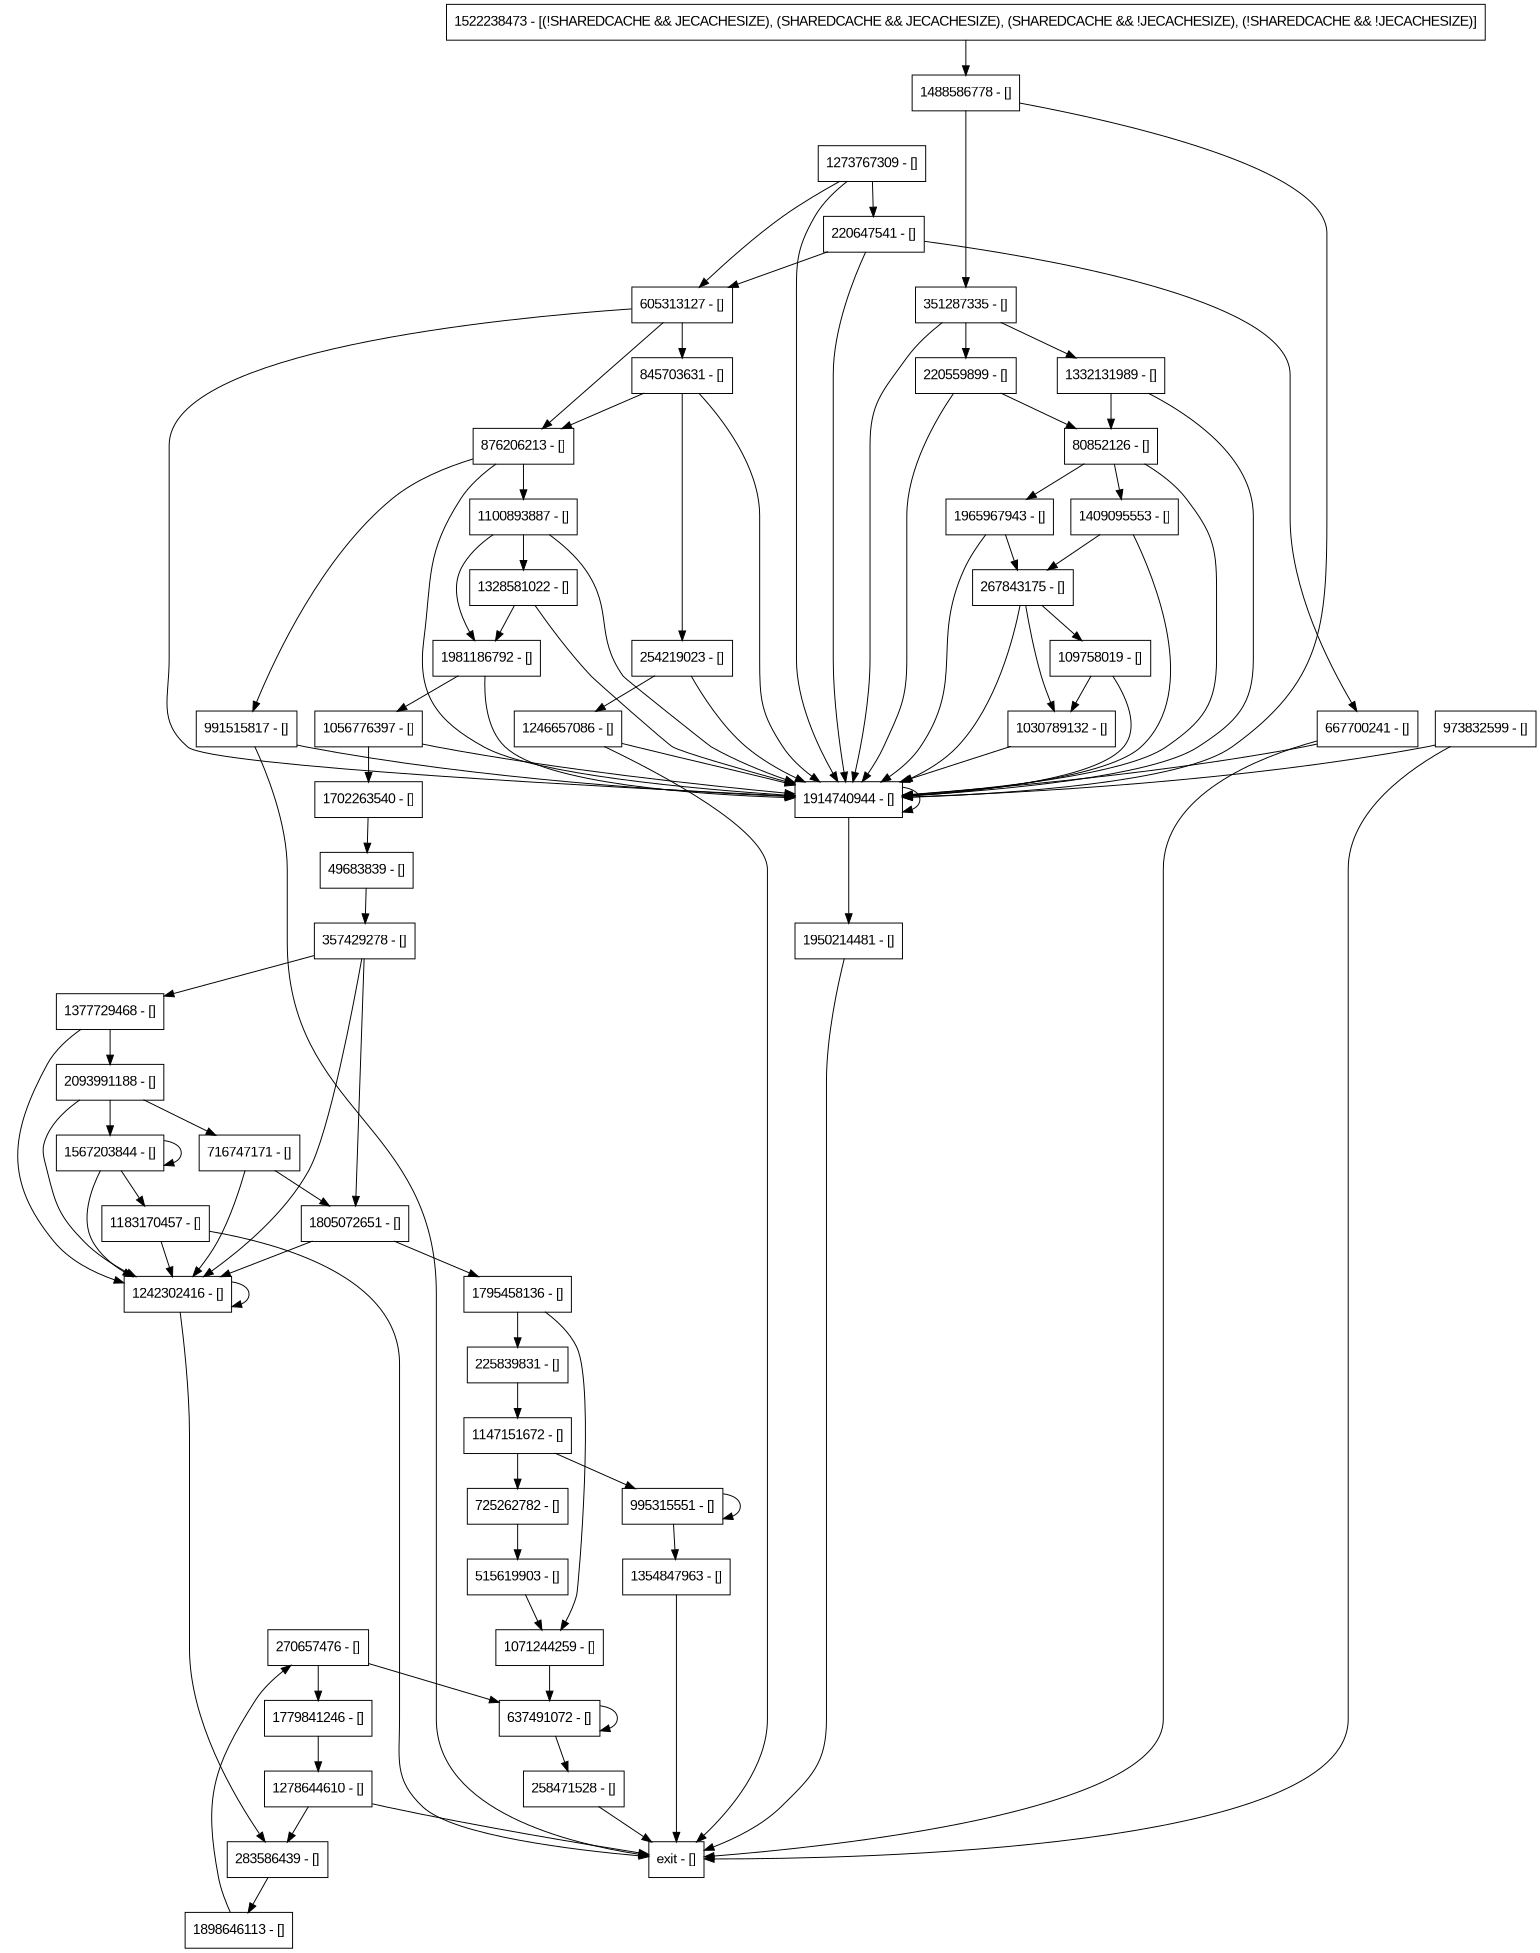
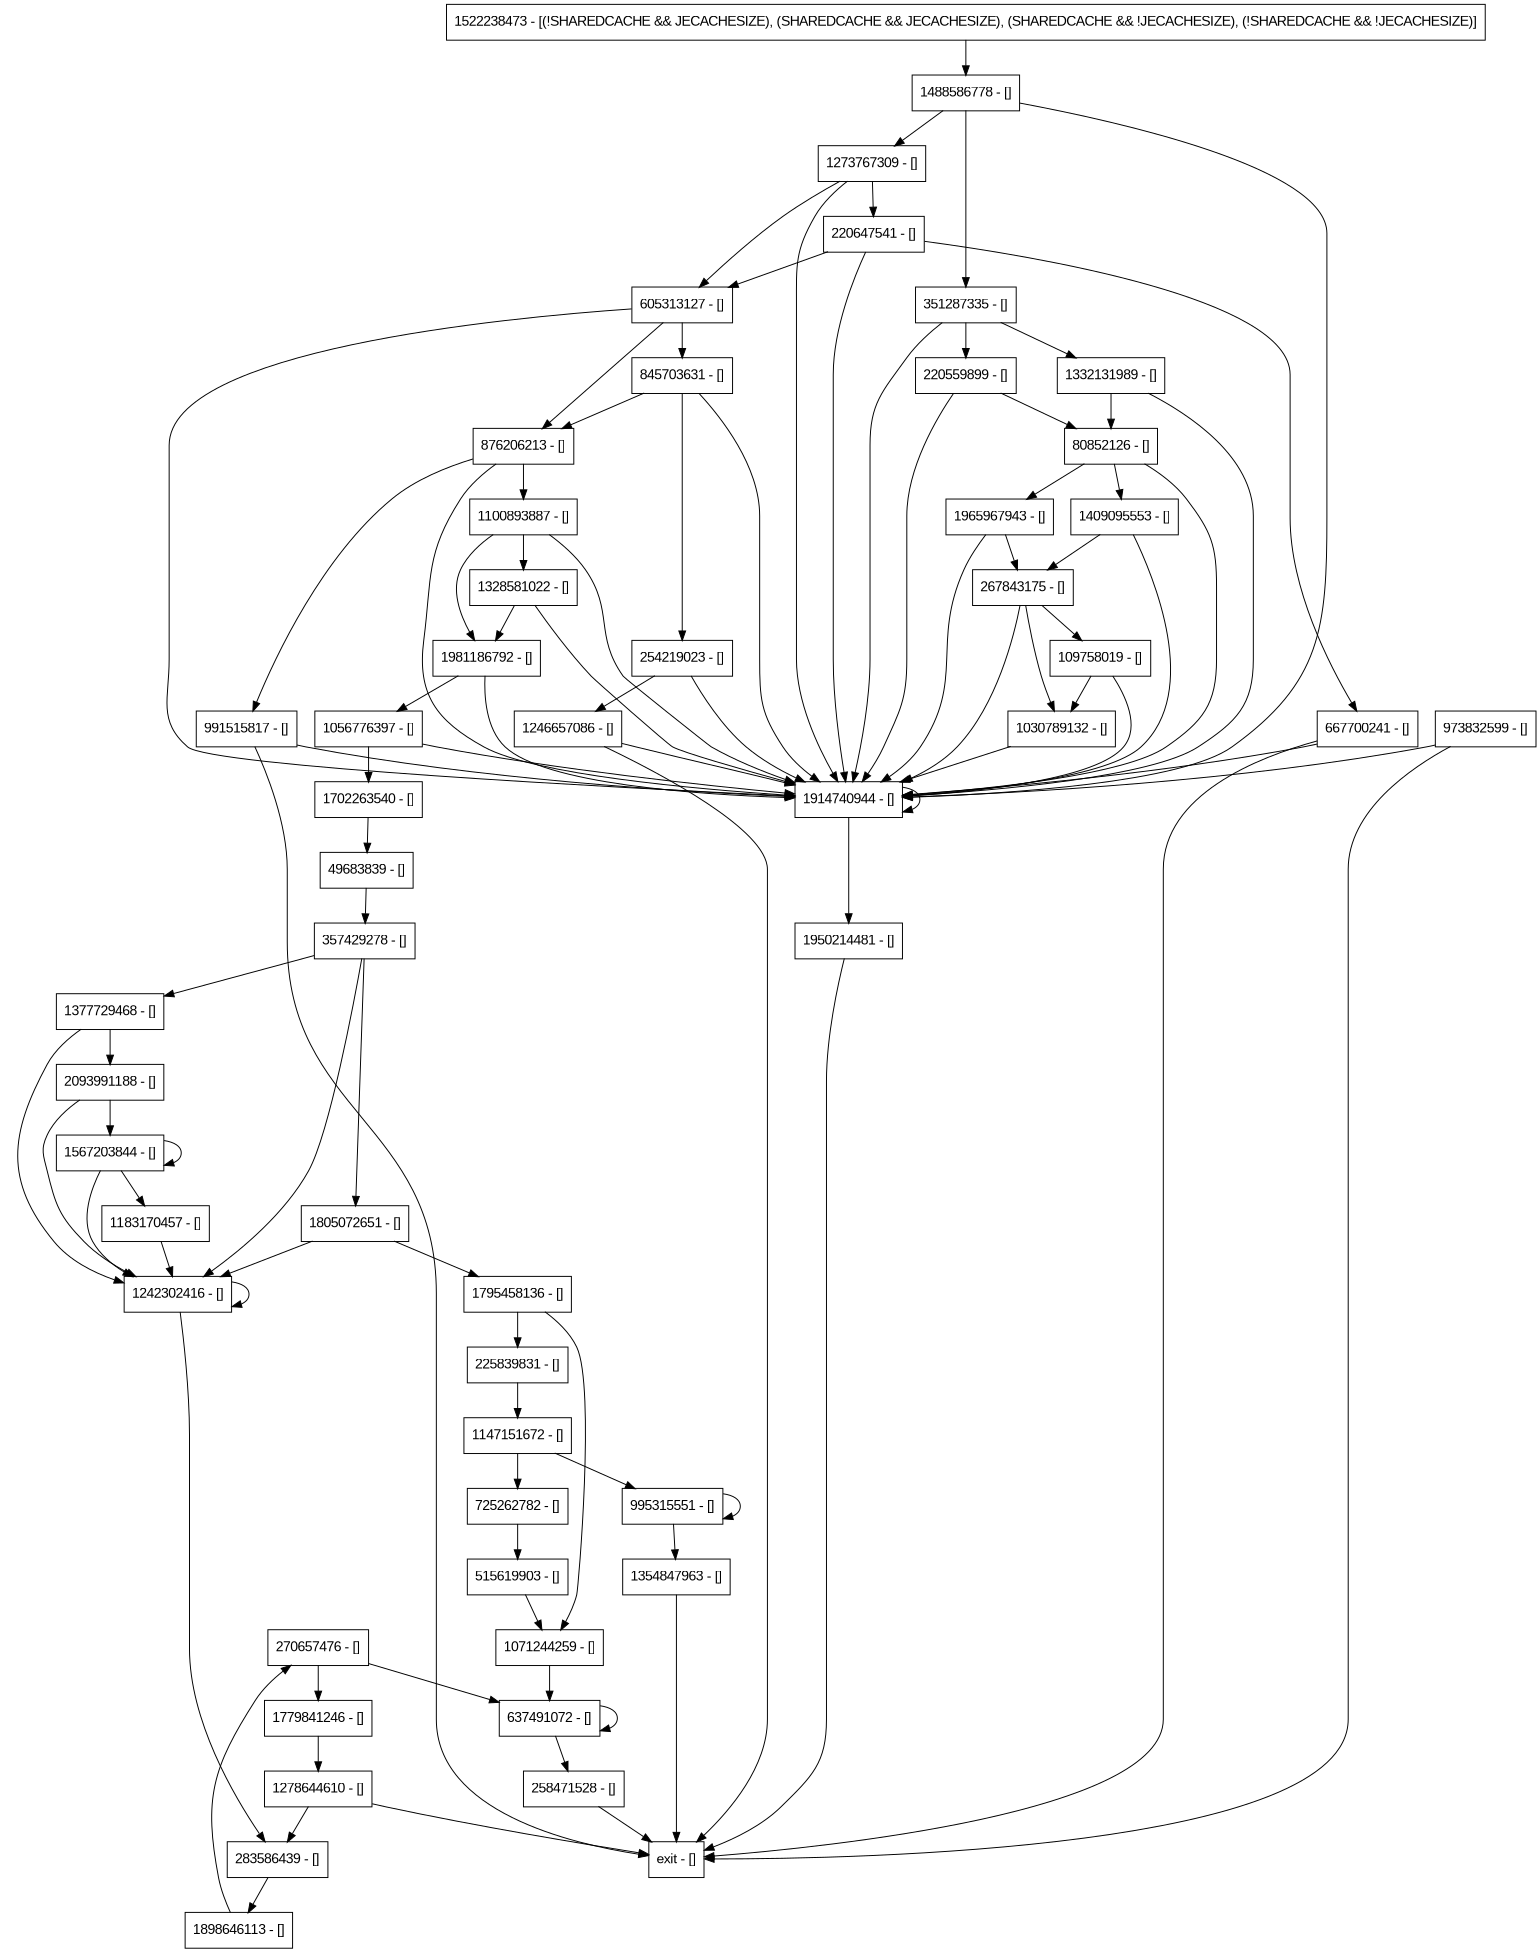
edge "1488586778 - []" -> "1273767309 - []": added
node "716747171 - []": removed
edge "1183170457 - []" -> "exit - []": removed
